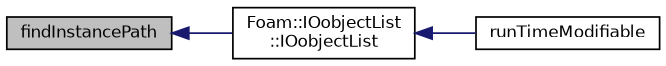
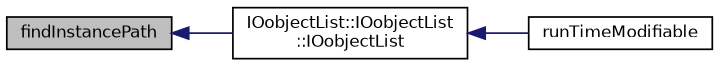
node "Foam::IOobjectList ::IOobjectList": label "Foam::IOobjectList ::IOobjectList" -> "IOobjectList::IOobjectList ::IOobjectList"
